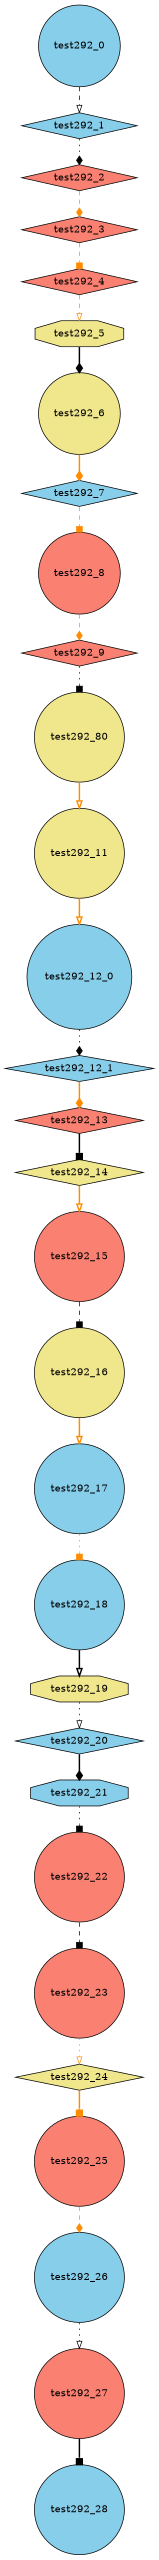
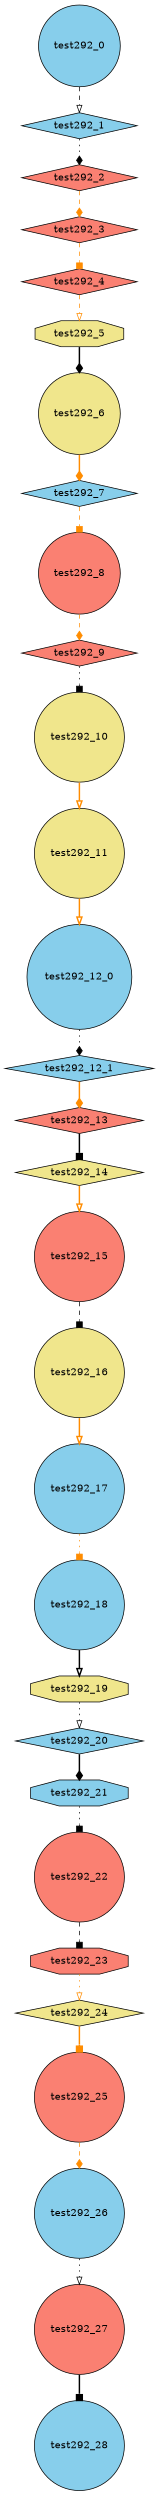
node "test292_80": label "test292_80" -> "test292_10"
node "test292_23": shape circle -> octagon
